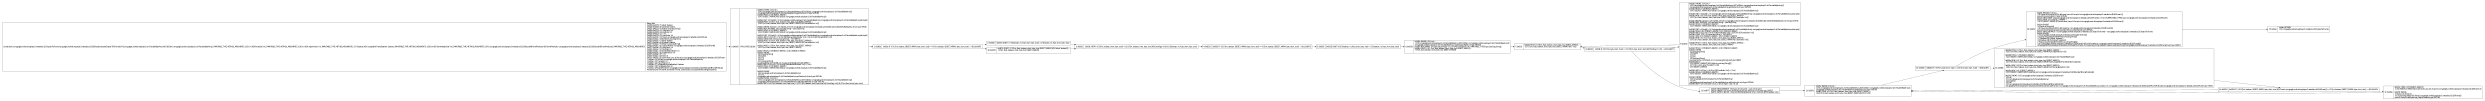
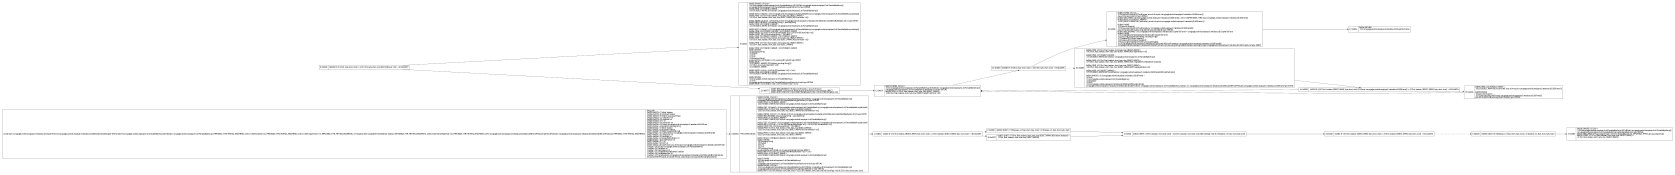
node "7: 0x003e": removed
